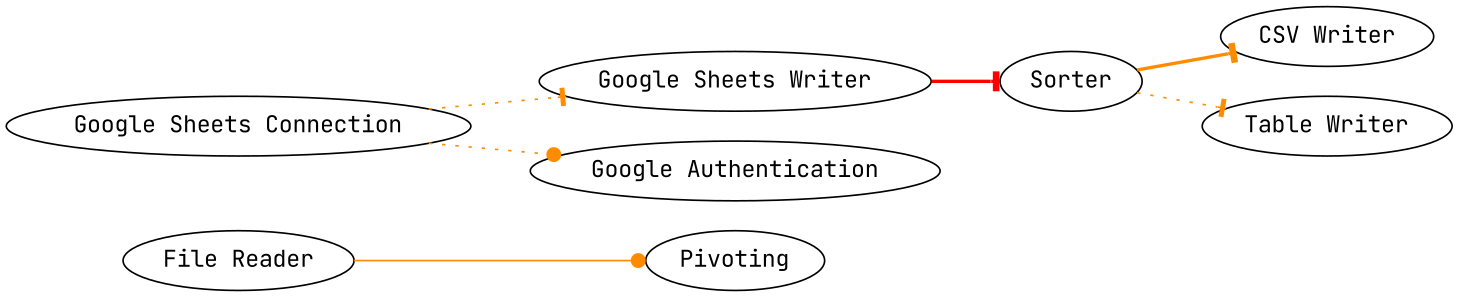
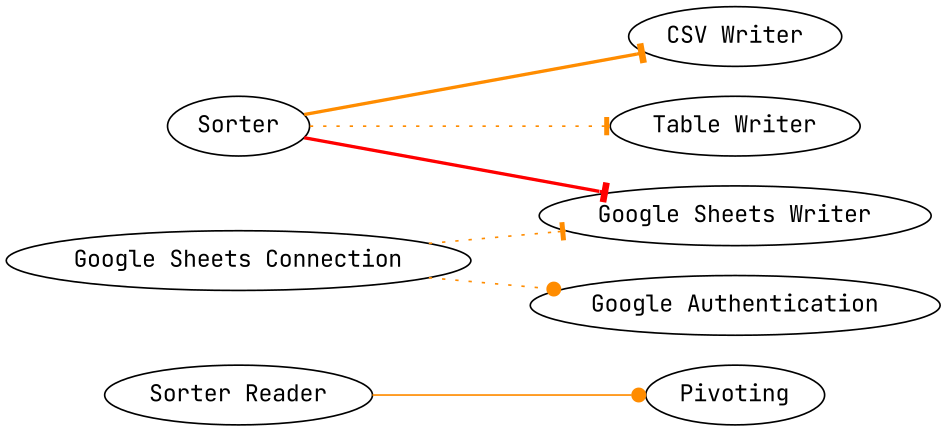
edge "Google Sheets Writer" -> "Sorter": reversed
node "File Reader": label "File Reader" -> "Sorter Reader"
